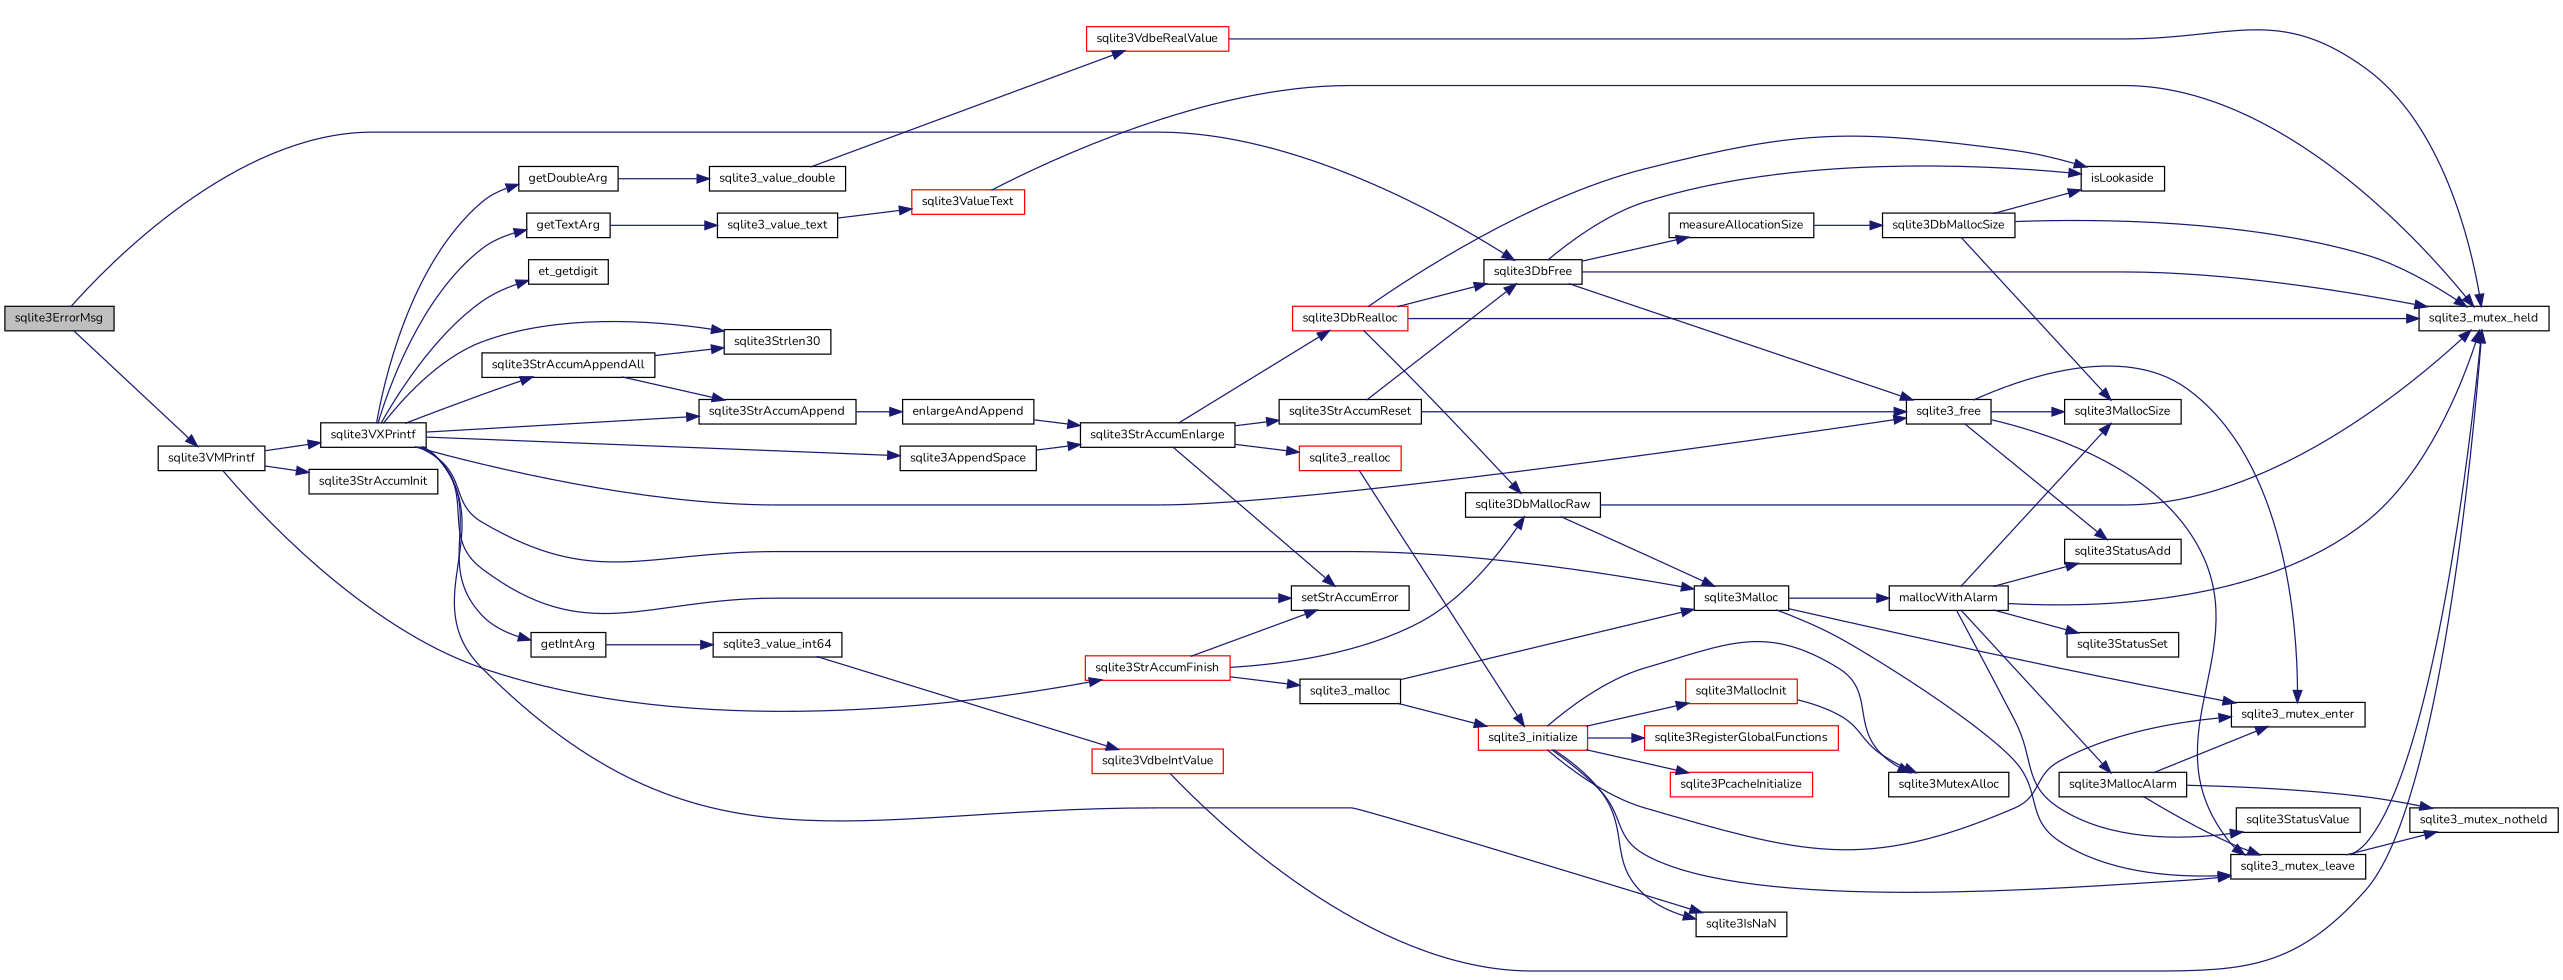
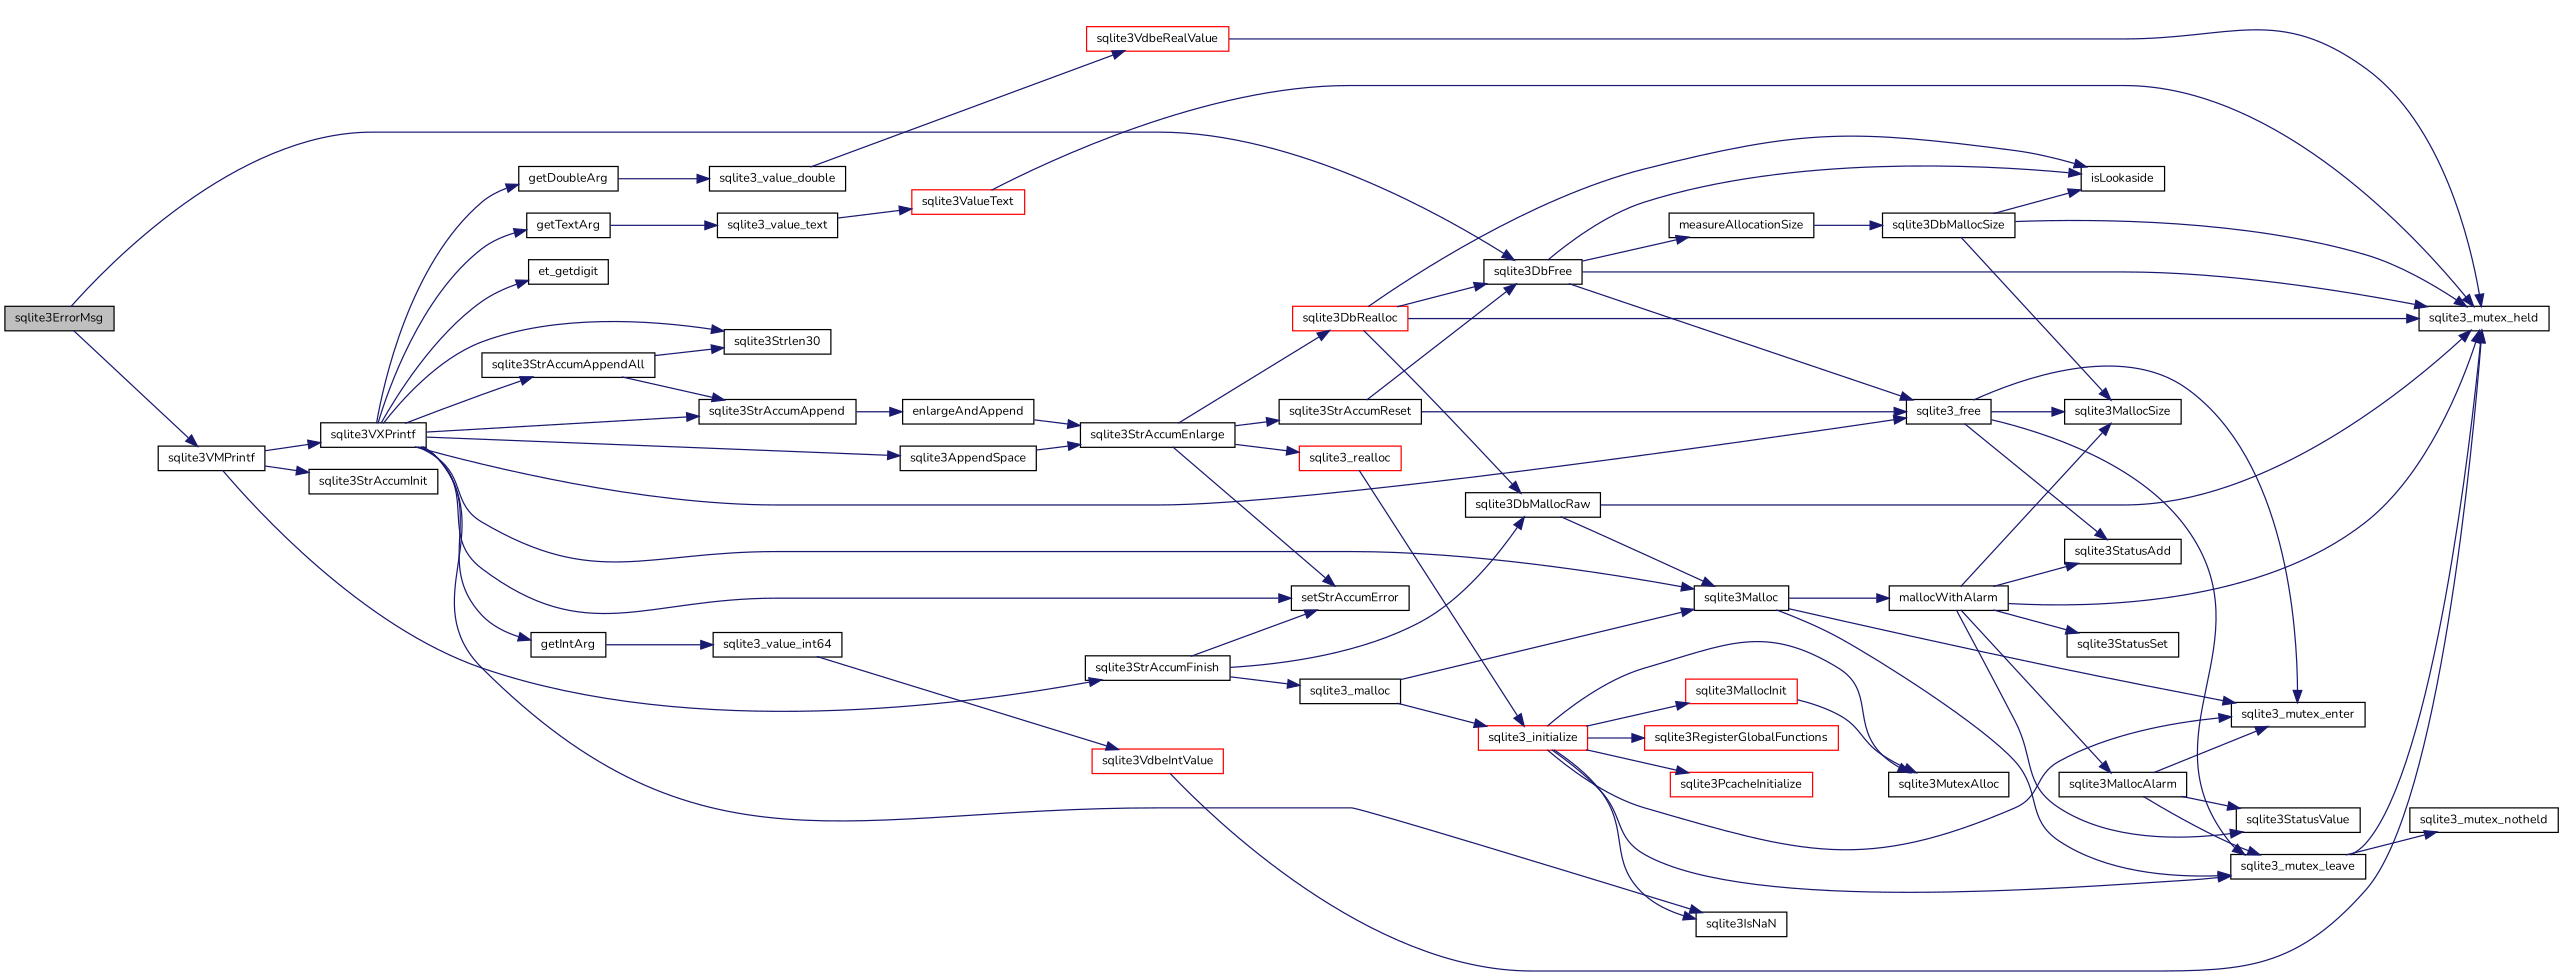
node "sqlite3StrAccumFinish": color red -> black
edge "sqlite3MallocAlarm" -> "sqlite3_mutex_notheld": now "sqlite3MallocAlarm" -> "sqlite3StatusValue"
